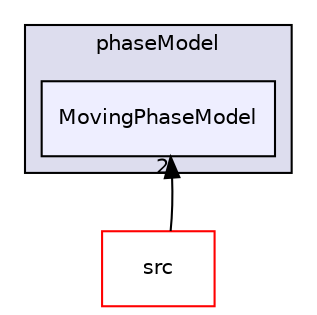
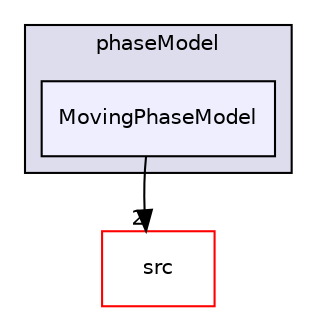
edge "src" -> "MovingPhaseModel": reversed
